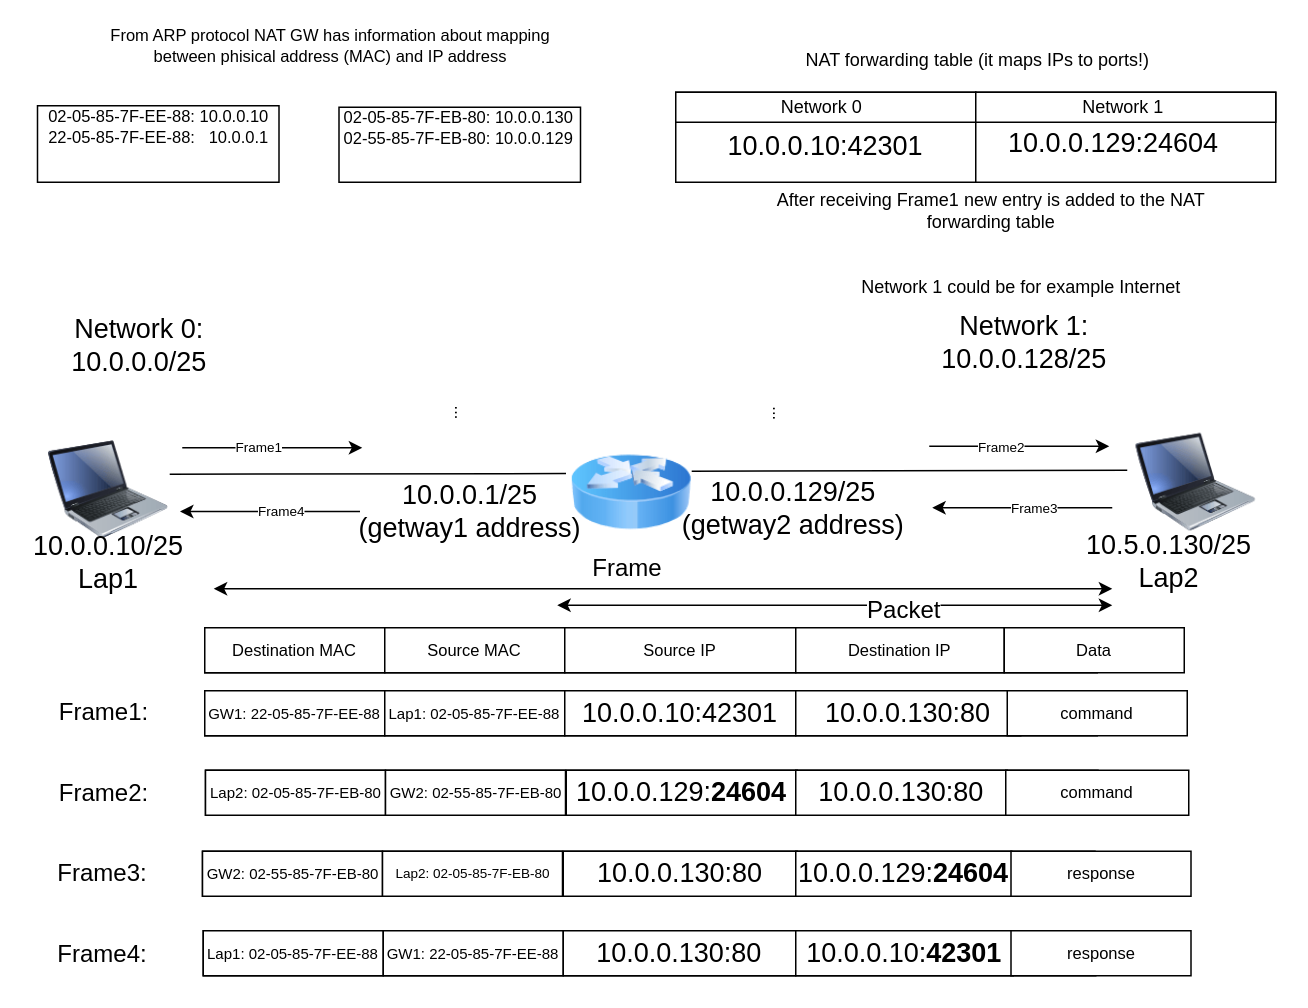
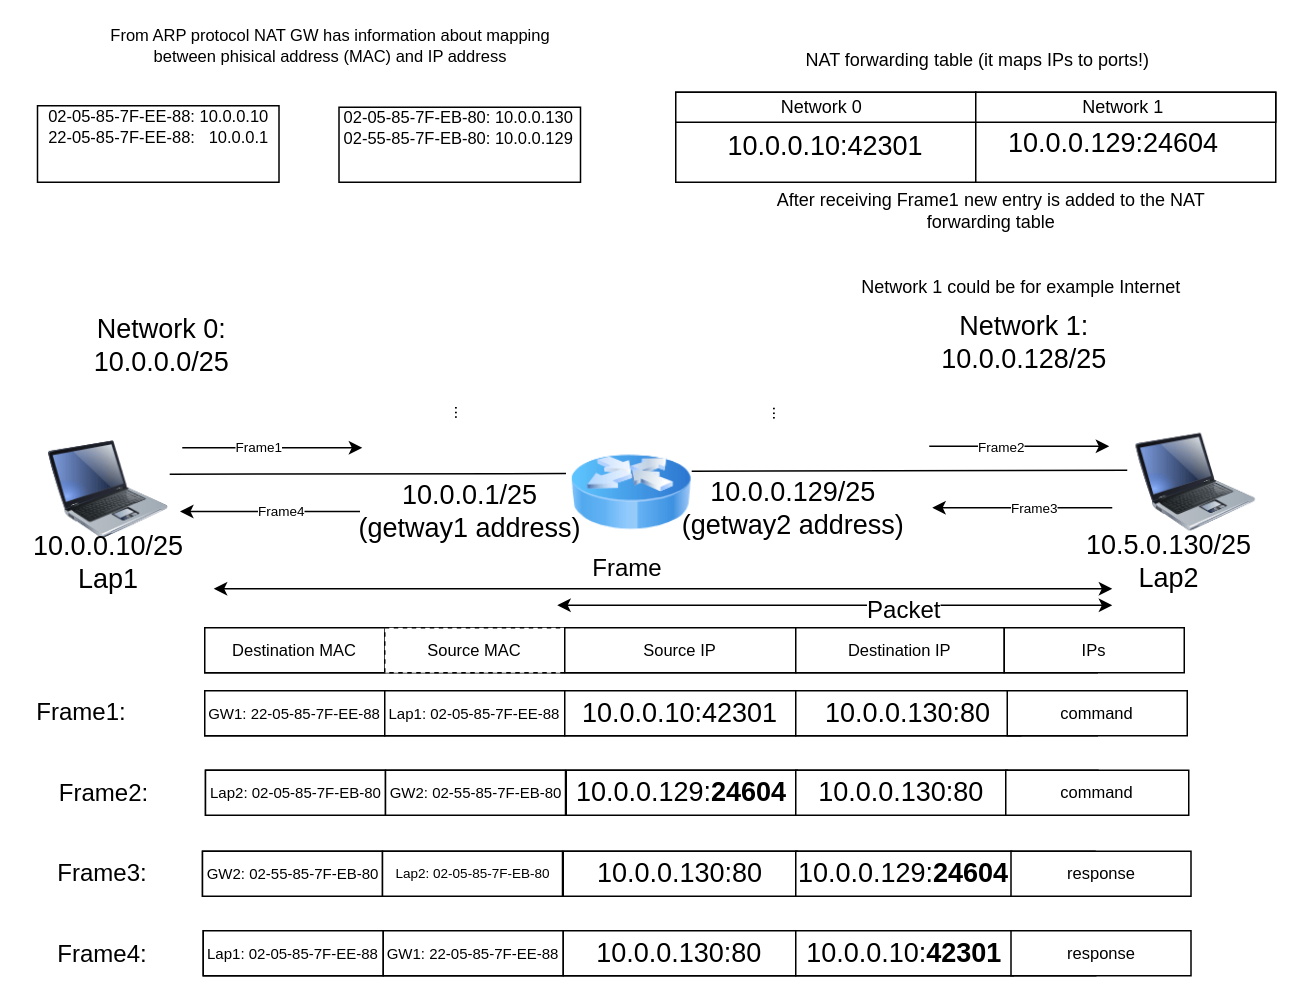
node "Network 0: 10.0.0.0/25": moved (139, 346) -> (161, 346)
node "Source MAC": style solid -> dashed
node "Data": label "Data" -> "IPs"
node "Frame1:": moved (104, 712) -> (82, 712)
